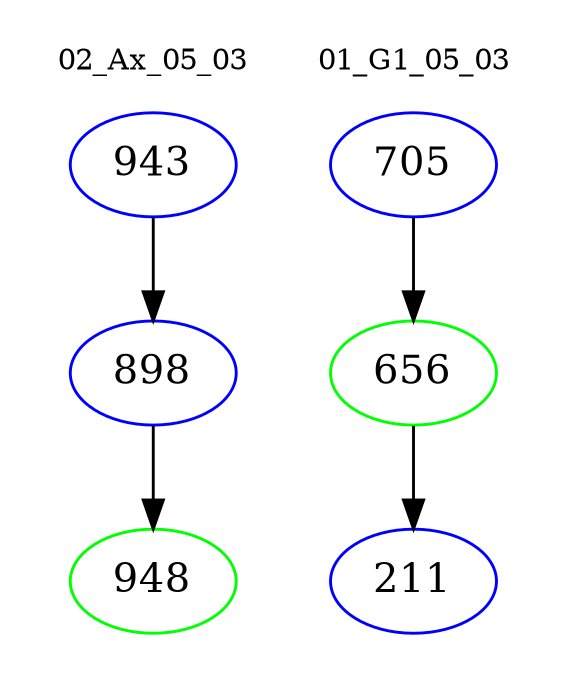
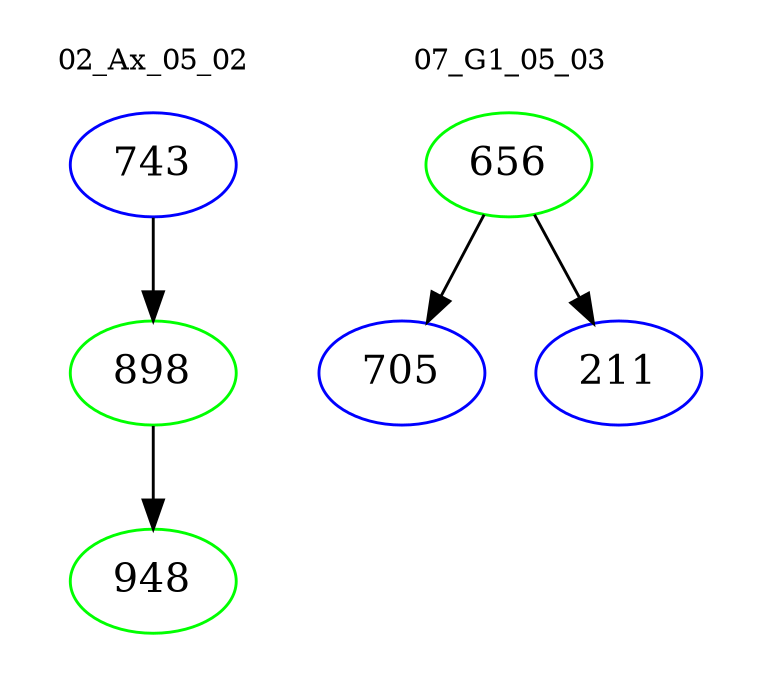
cluster "02_Ax_05_03": label "02_Ax_05_03" -> "02_Ax_05_02"
cluster "01_G1_05_03": label "01_G1_05_03" -> "07_G1_05_03"
node "943": label "943" -> "743"
edge "705" -> "656": reversed
node "898": color blue -> green
